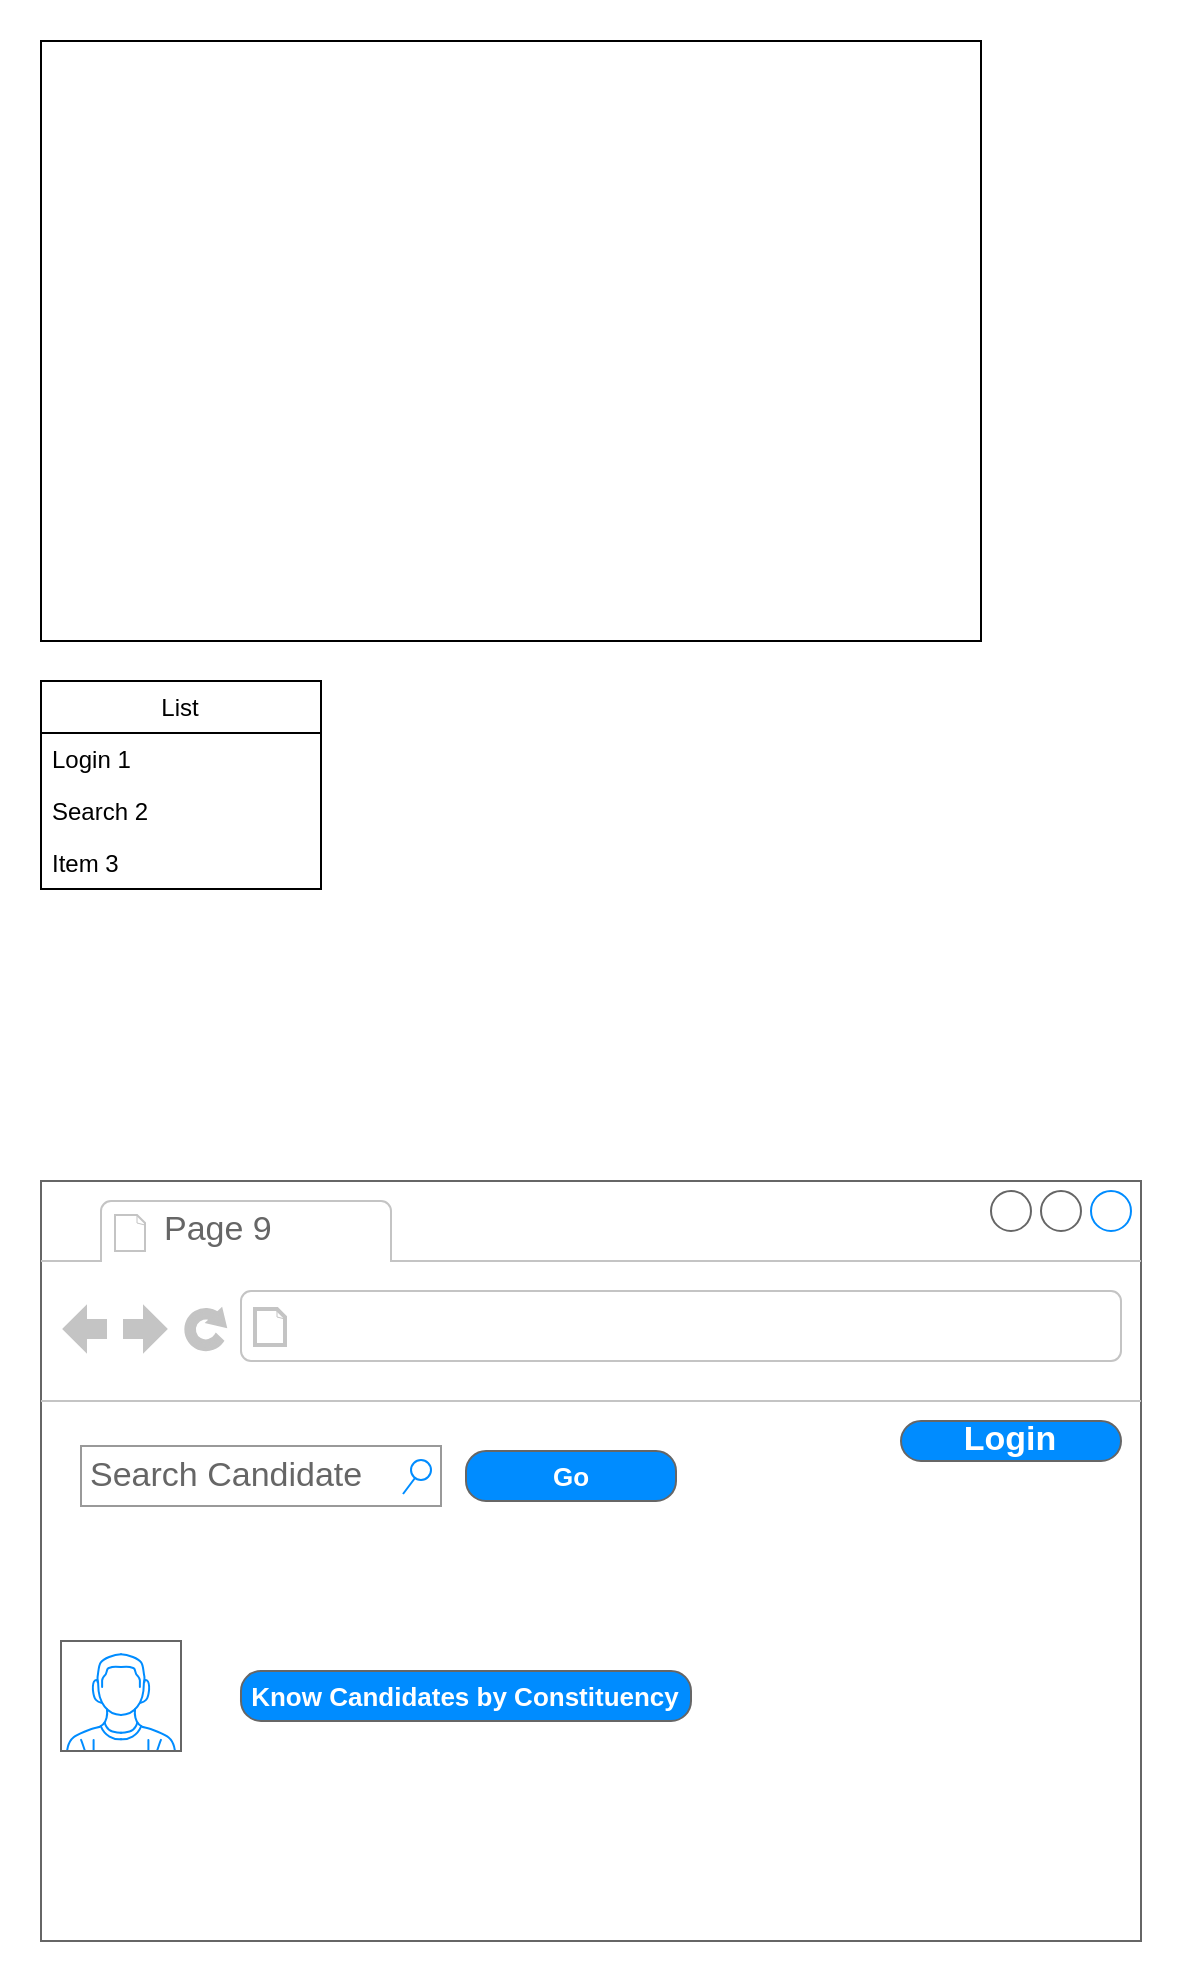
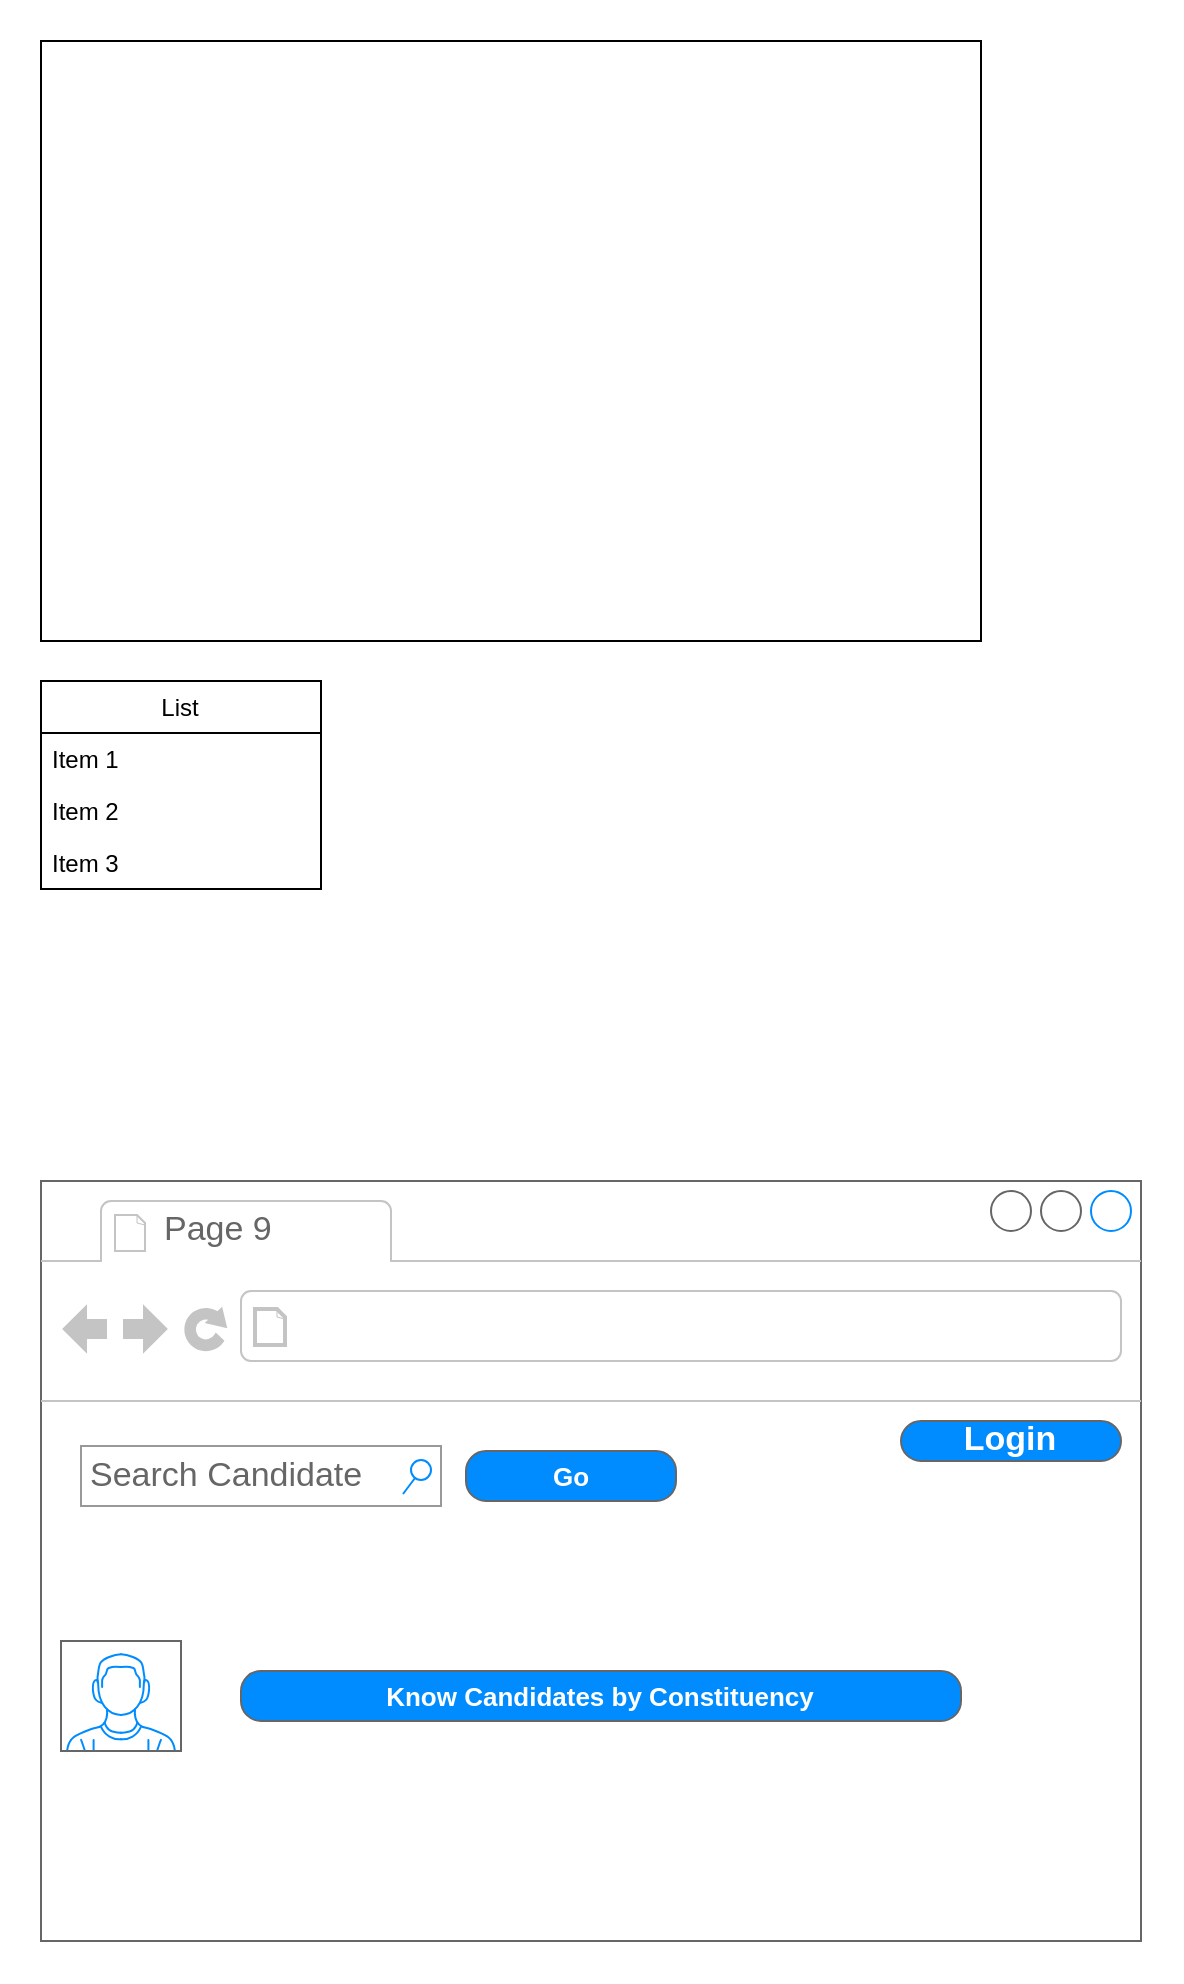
node "Login 1": label "Login 1" -> "Item 1"
node "Search 2": label "Search 2" -> "Item 2"
node "Know Candidates by Constituency": size 450x50 -> 720x50
